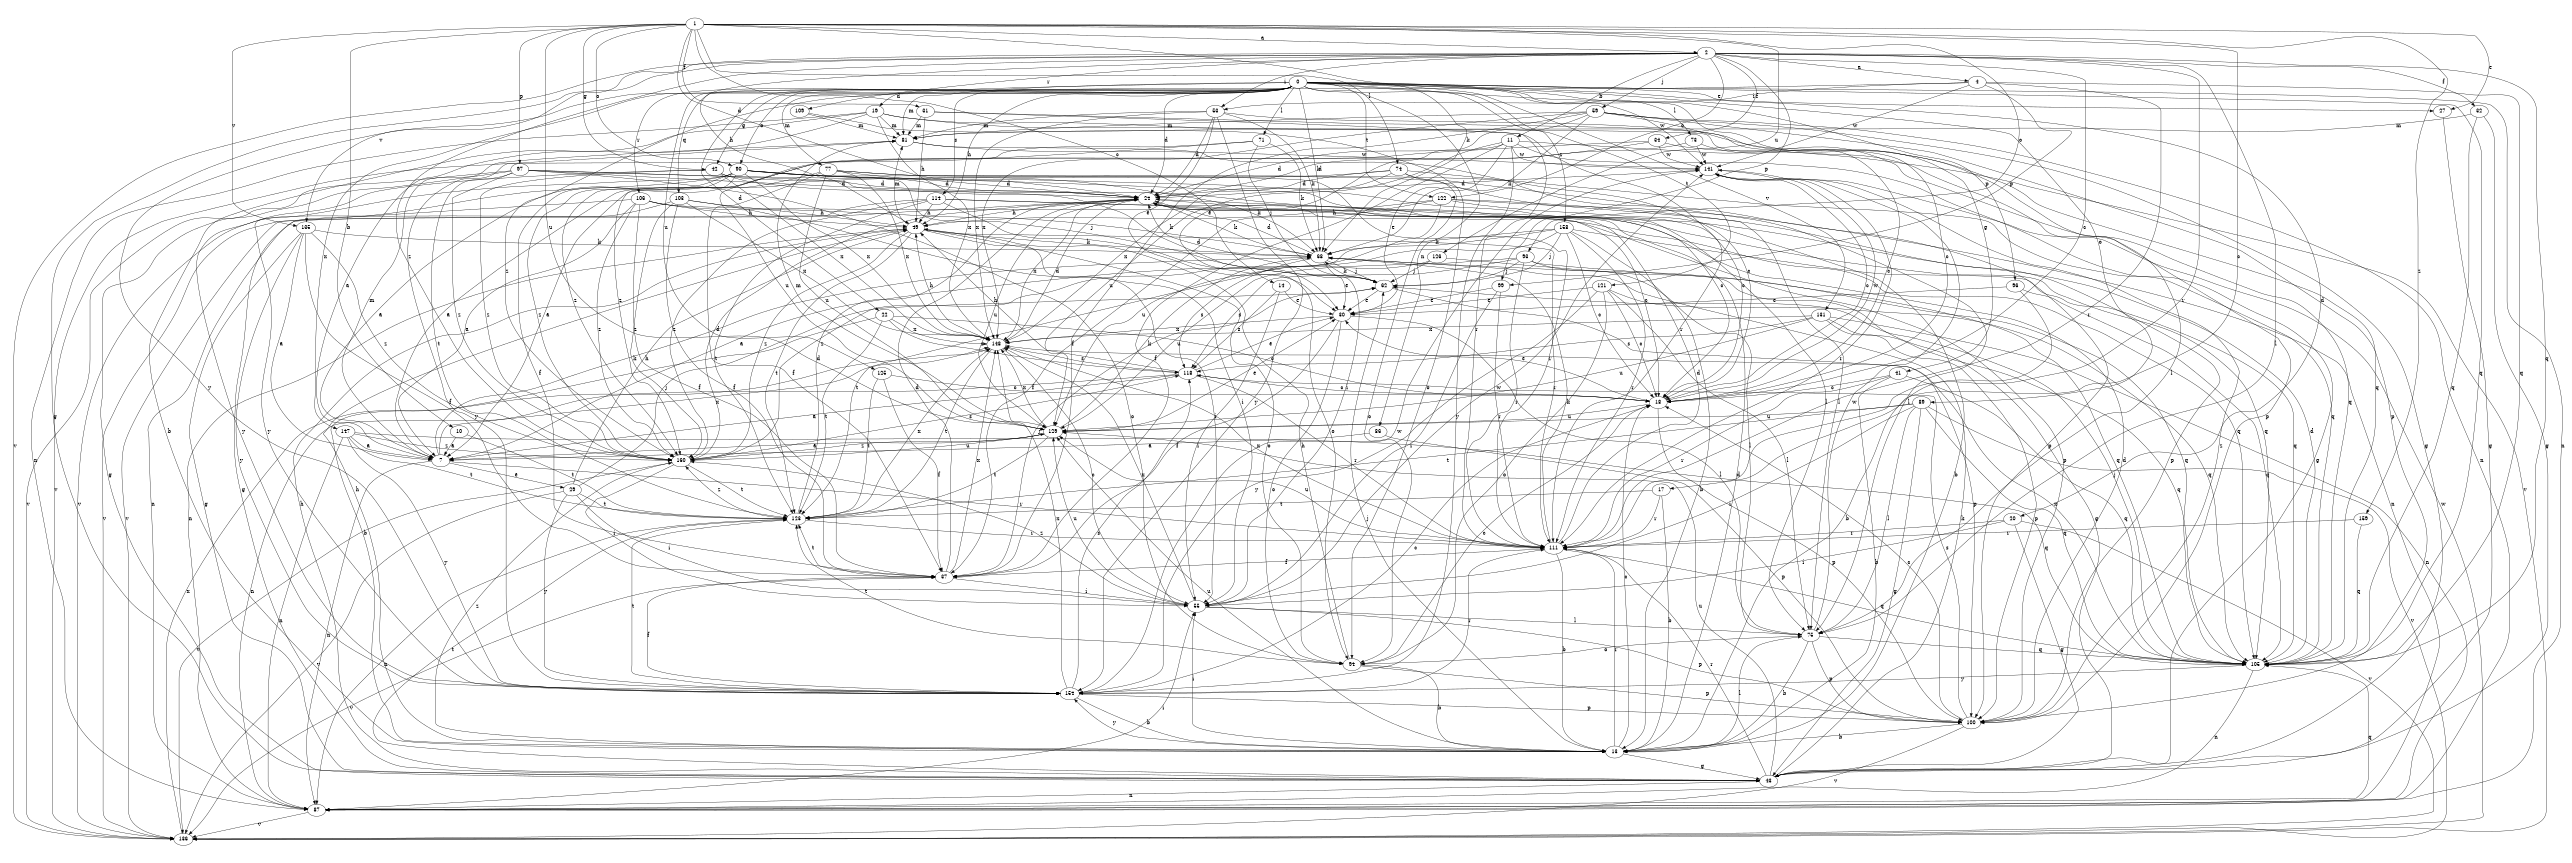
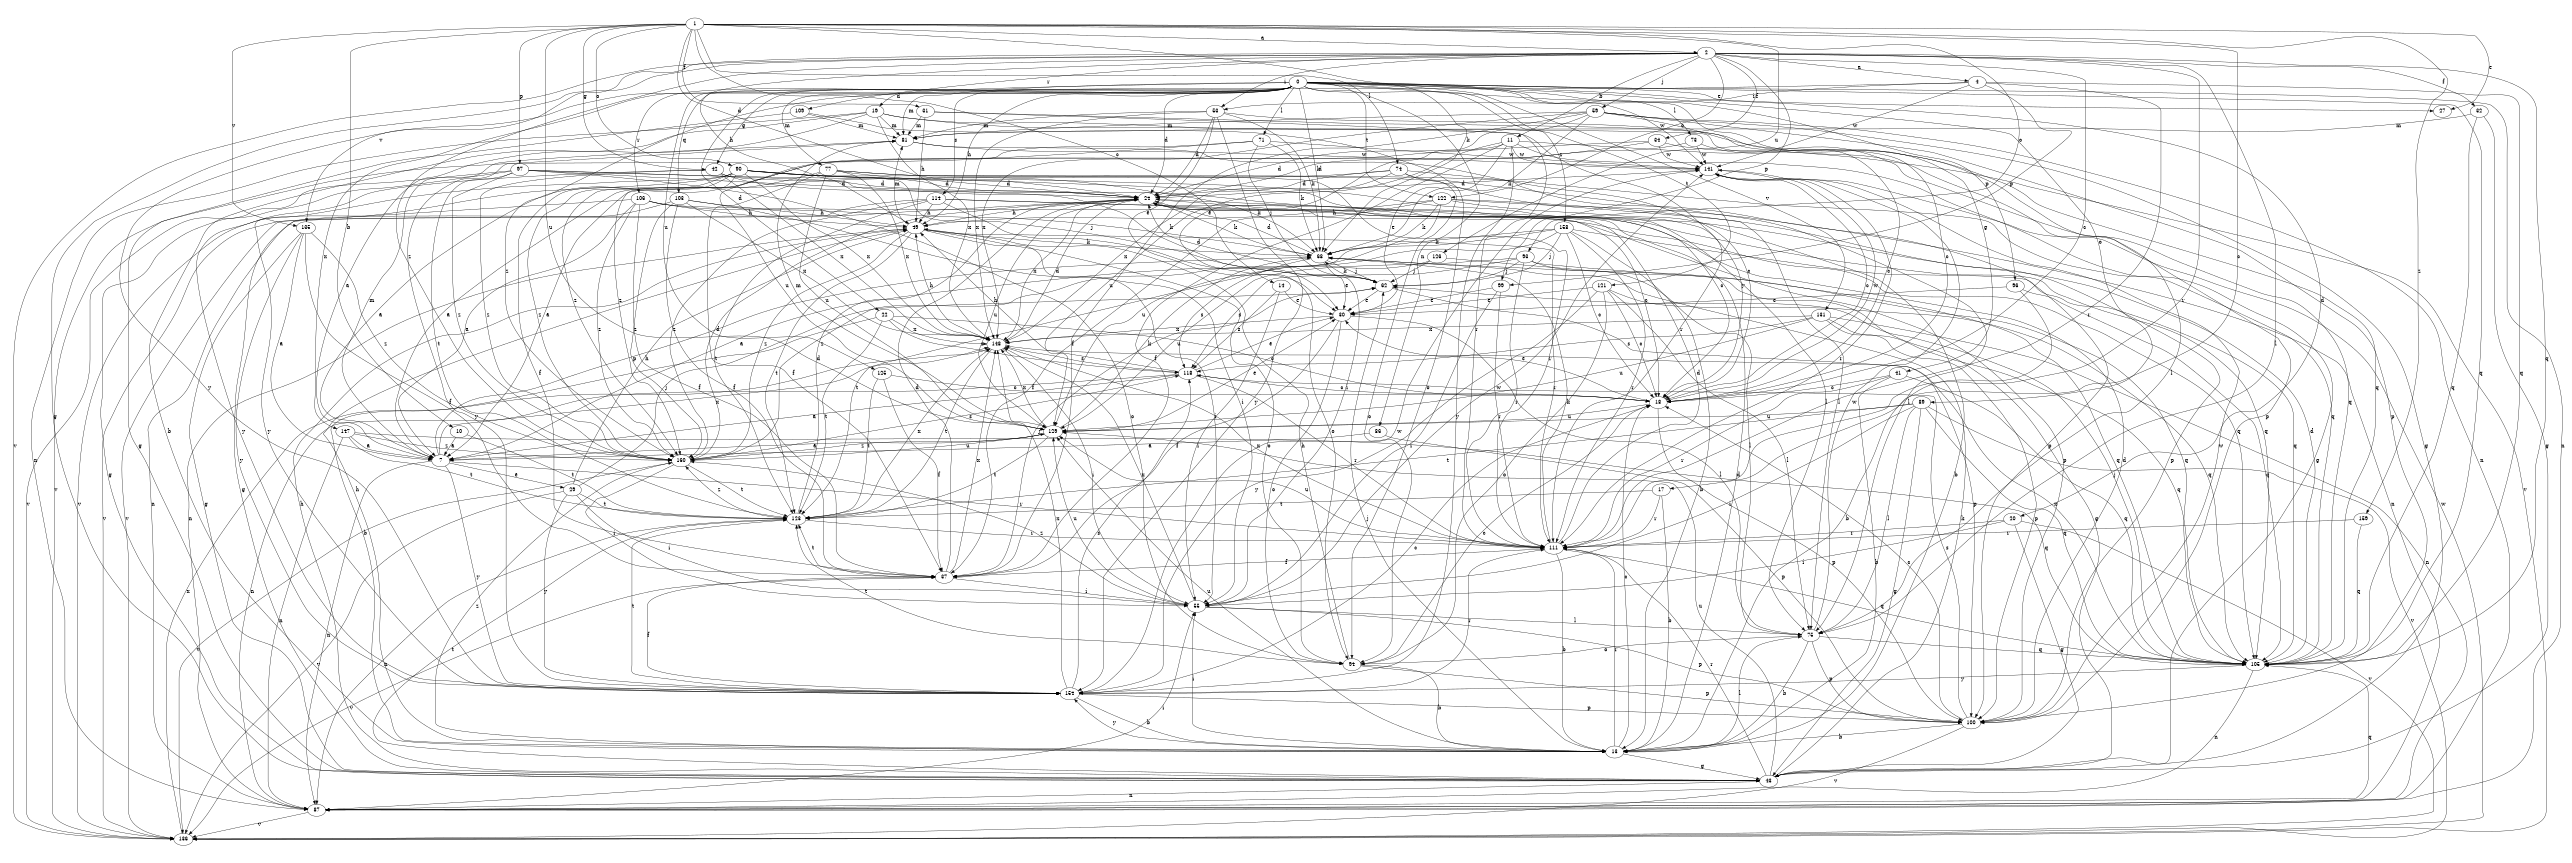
edge "0" -> "90": removed, label "o"
edge "71" -> "141": added, label "w"
edge "135" -> "68": now "122" -> "68"
edge "90" -> "18": label "c" -> "y"
edge "7" -> "68": label "k" -> "p"
edge "100" -> "141": label "z" -> "w"
edge "148" -> "55": label "c" -> "i"
edge "147" -> "154": now "7" -> "154"
edge "27" -> "43": now "109" -> "43"
